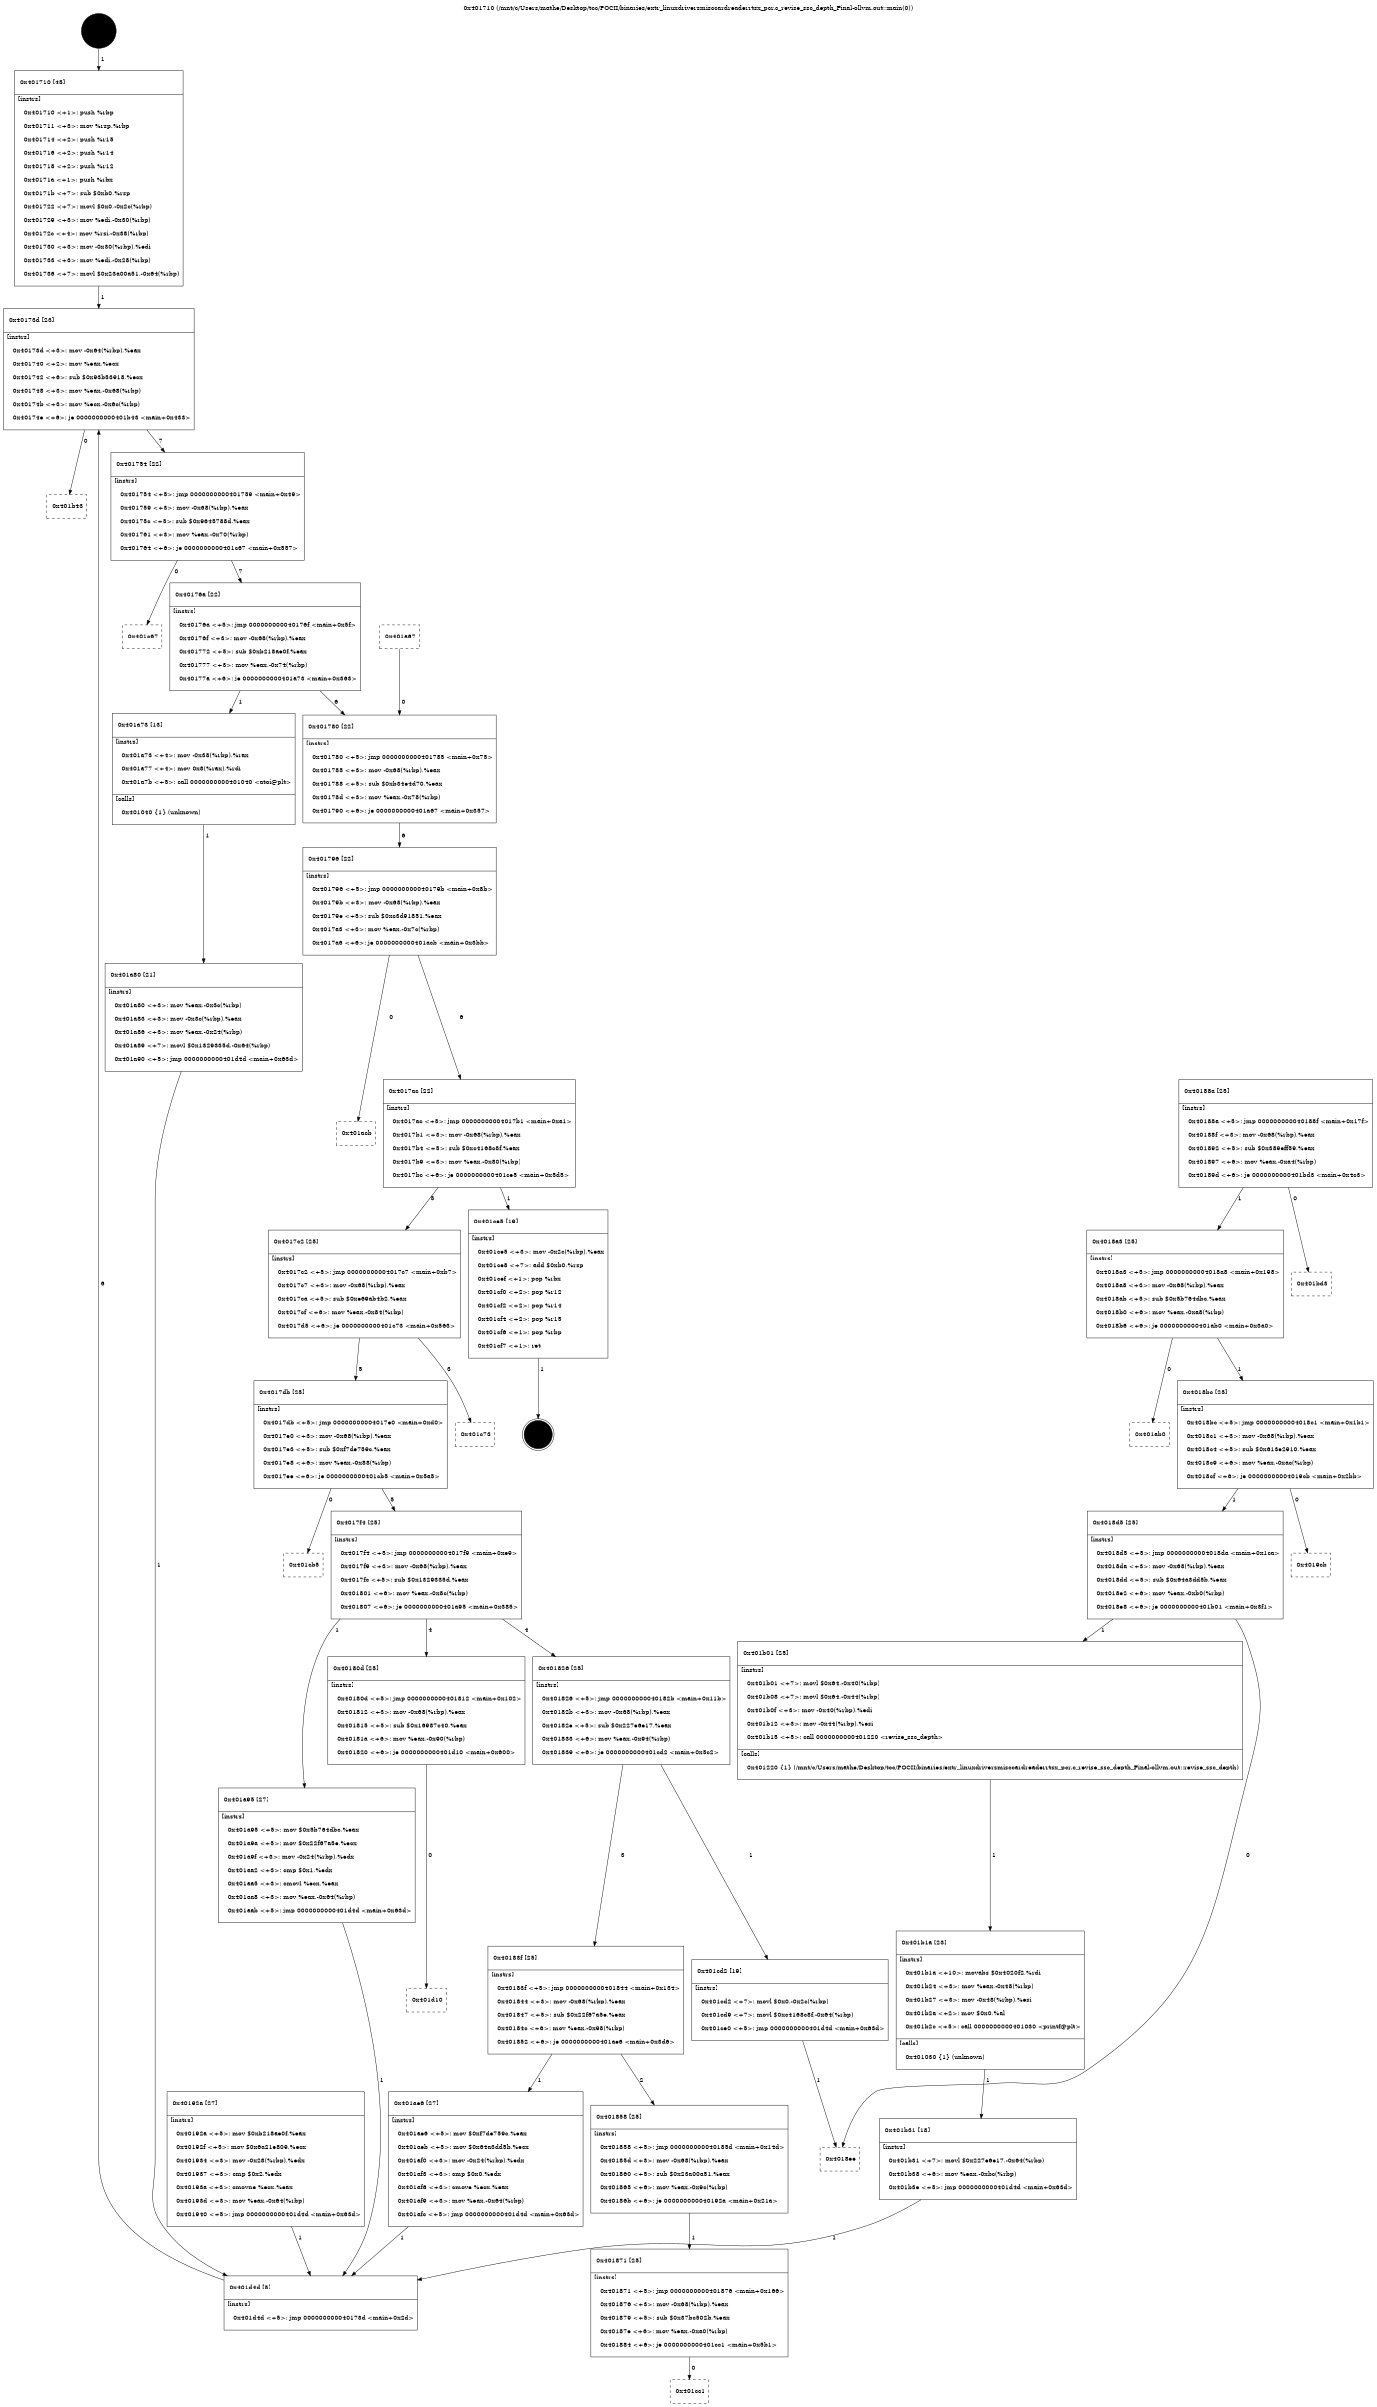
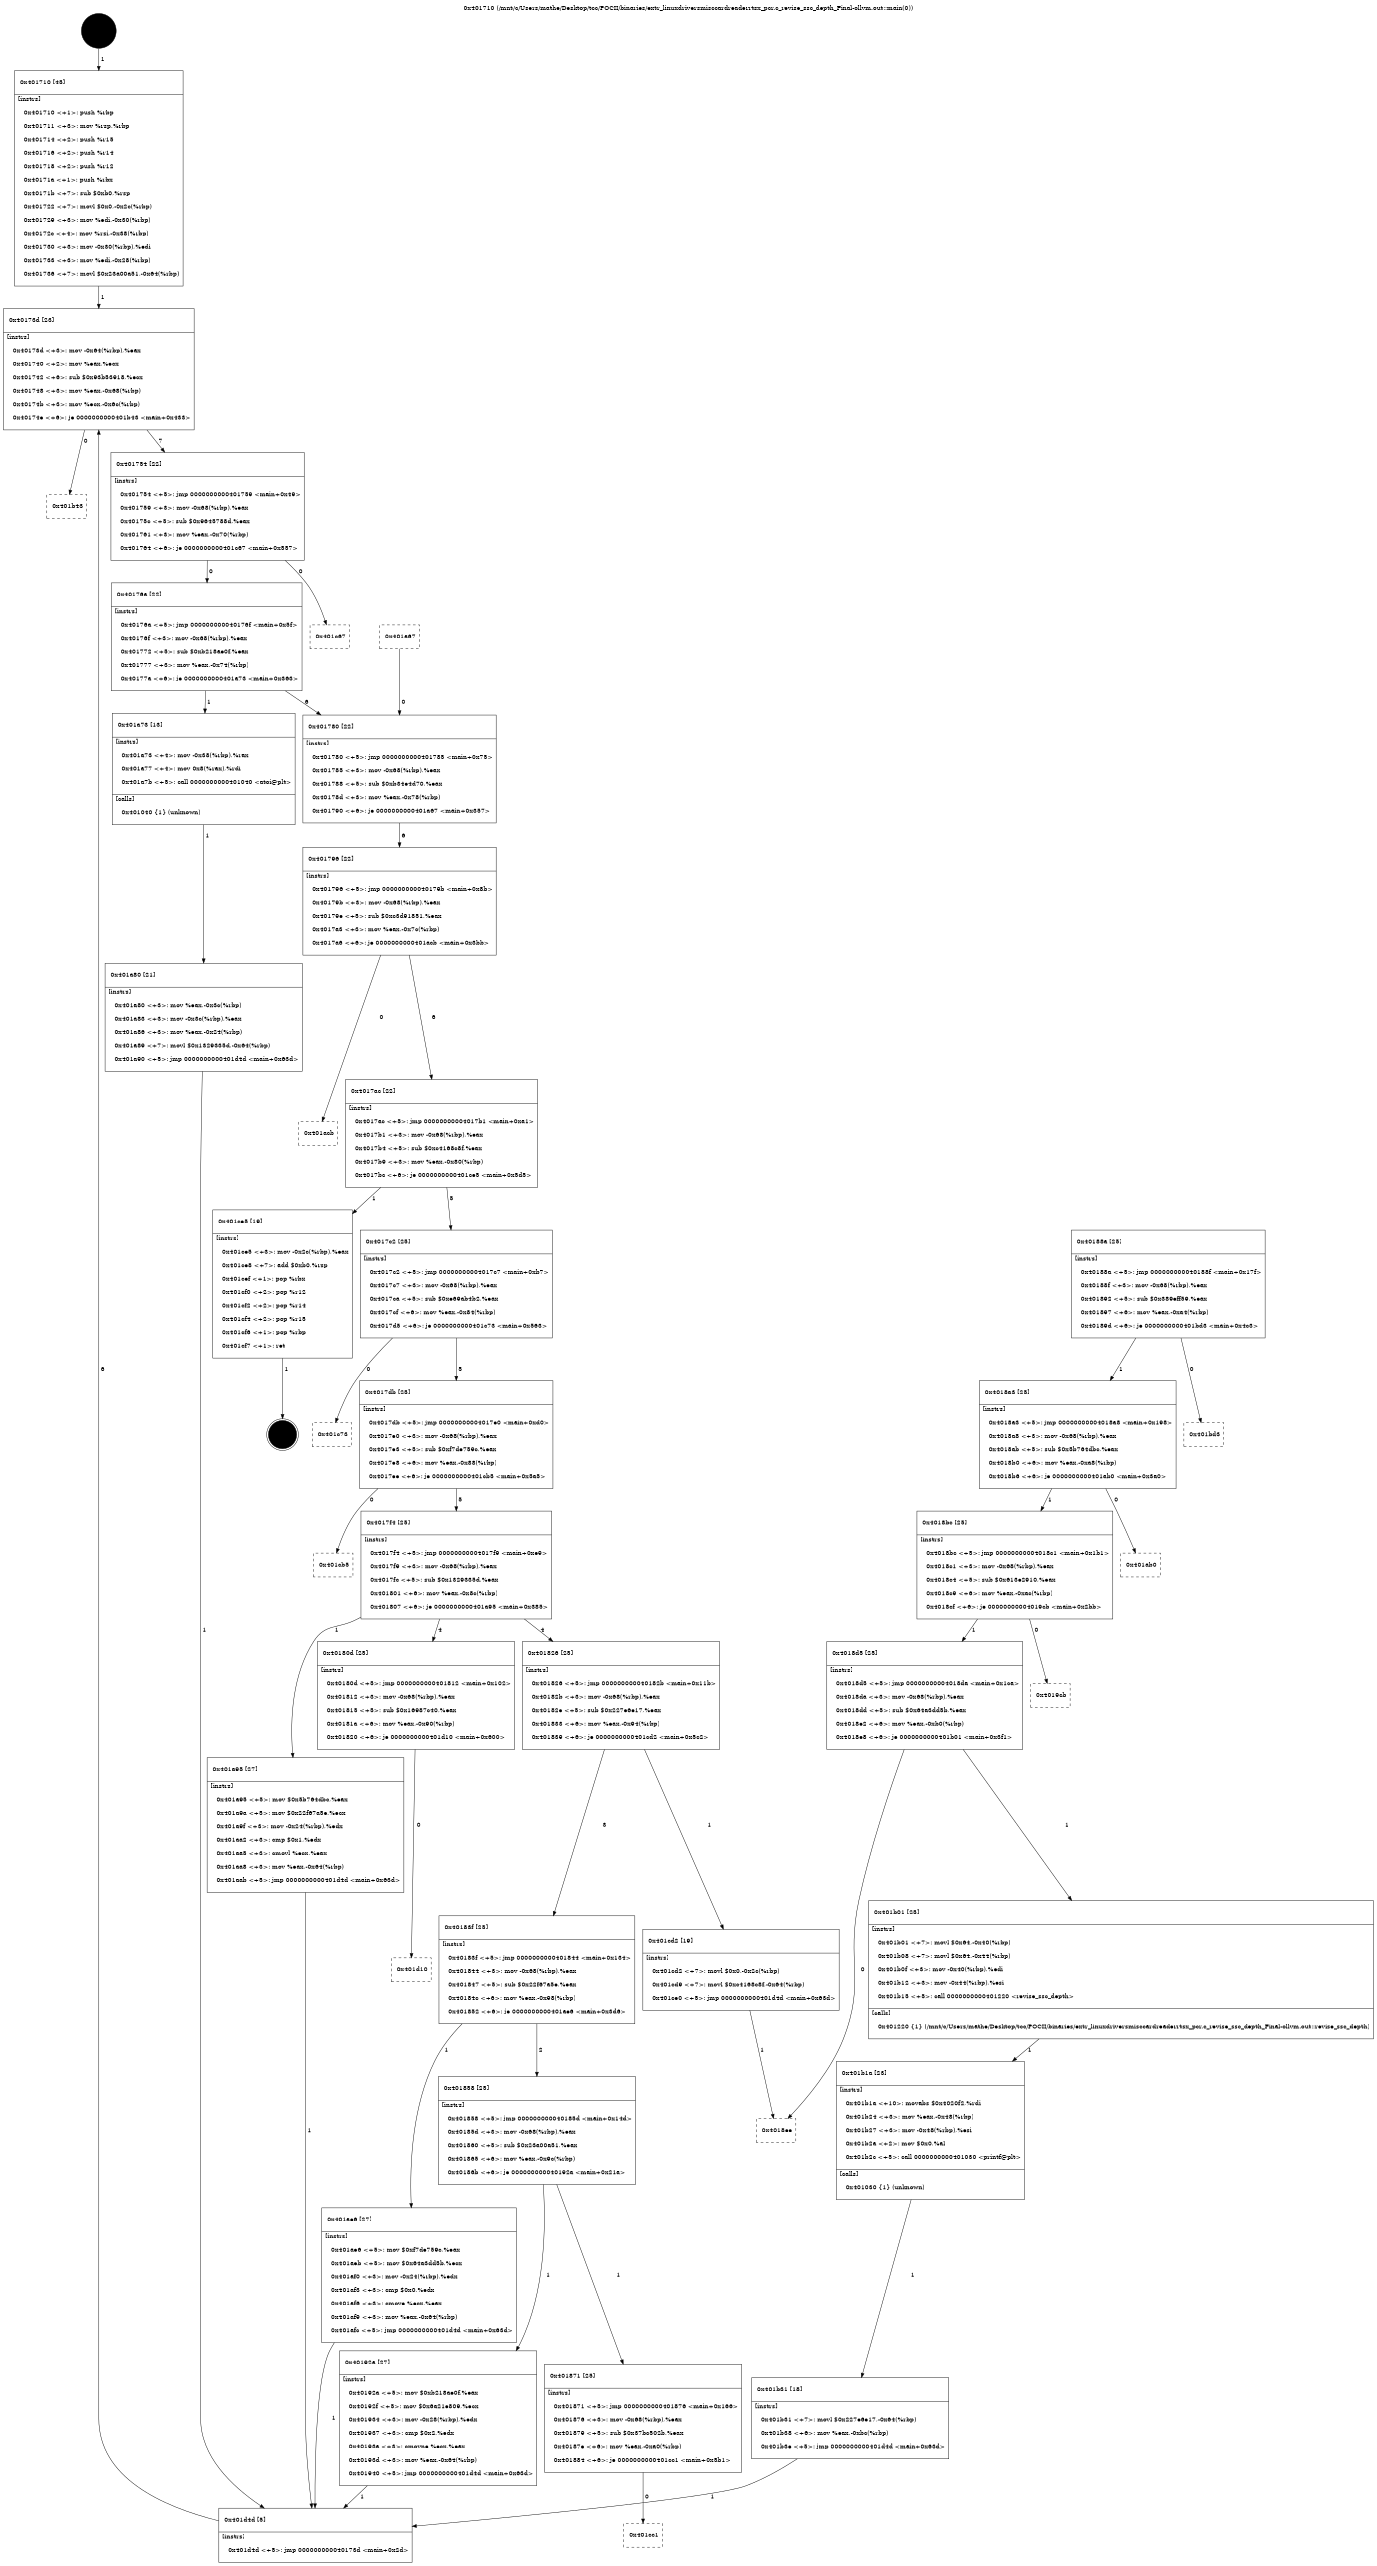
edge "0x401754 [22]" -> "0x40176a [22]": label " 7" -> " 0"
edge "0x4017c2 [25]" -> "0x401c73": label " 3" -> " 0"
edge "0x401858 [25]" -> "0x40192a [27]": added, label "1"
